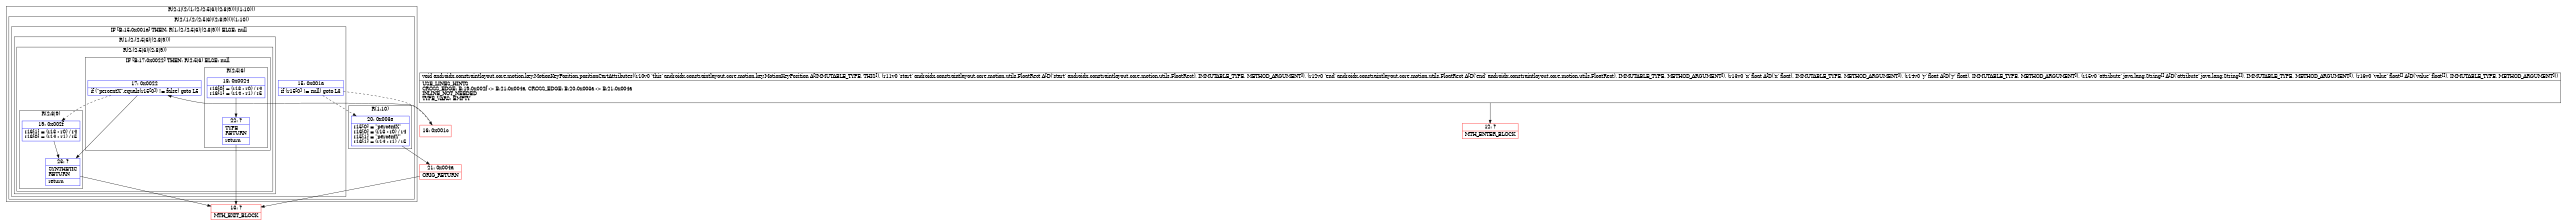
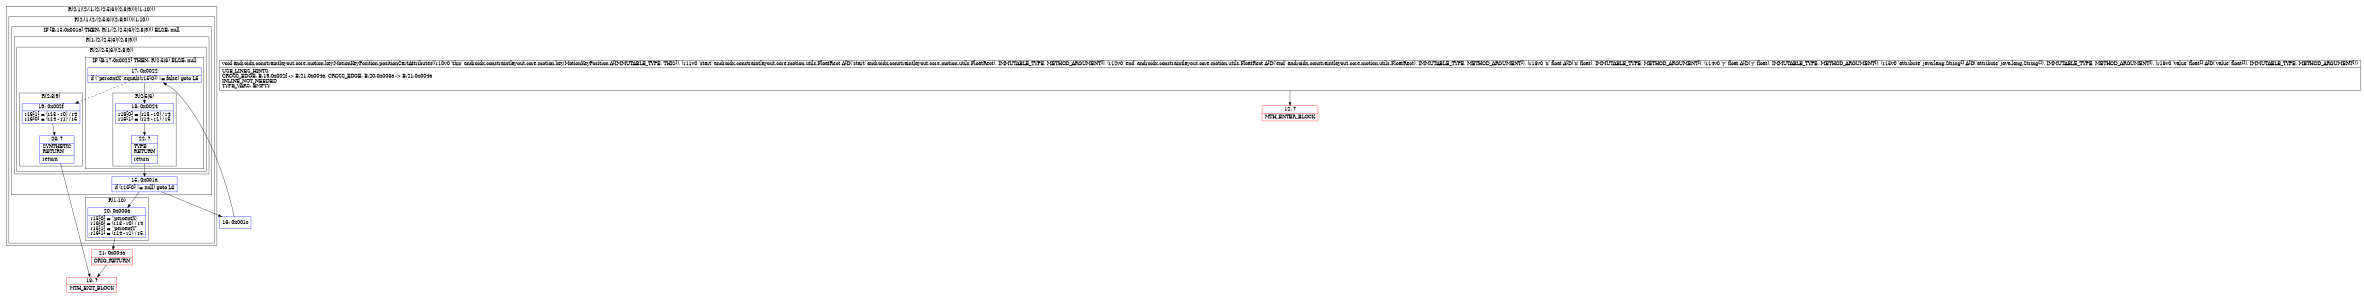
edge "15: 0x001a" -> "16: 0x001c": style dashed -> solid
edge "15: 0x001a" -> "20: 0x003a": style dashed -> solid
edge "17: 0x0022" -> "23: ?": now "17: 0x0022" -> "18: 0x0024"
node "16: 0x001c": color red -> blue
edge "22: ?" -> "13: ?": now "22: ?" -> "15: 0x001a"
